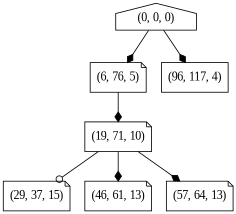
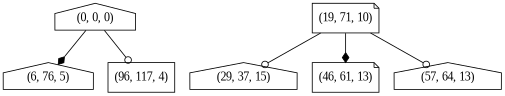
edge "(0, 0, 0)" -> "(96, 117, 4)": arrowhead diamond -> odot
node "(6, 76, 5)": shape note -> house
edge "(6, 76, 5)" -> "(19, 71, 10)": removed
edge "(19, 71, 10)" -> "(57, 64, 13)": arrowhead diamond -> odot
node "(29, 37, 15)": shape note -> house
node "(57, 64, 13)": shape note -> house
